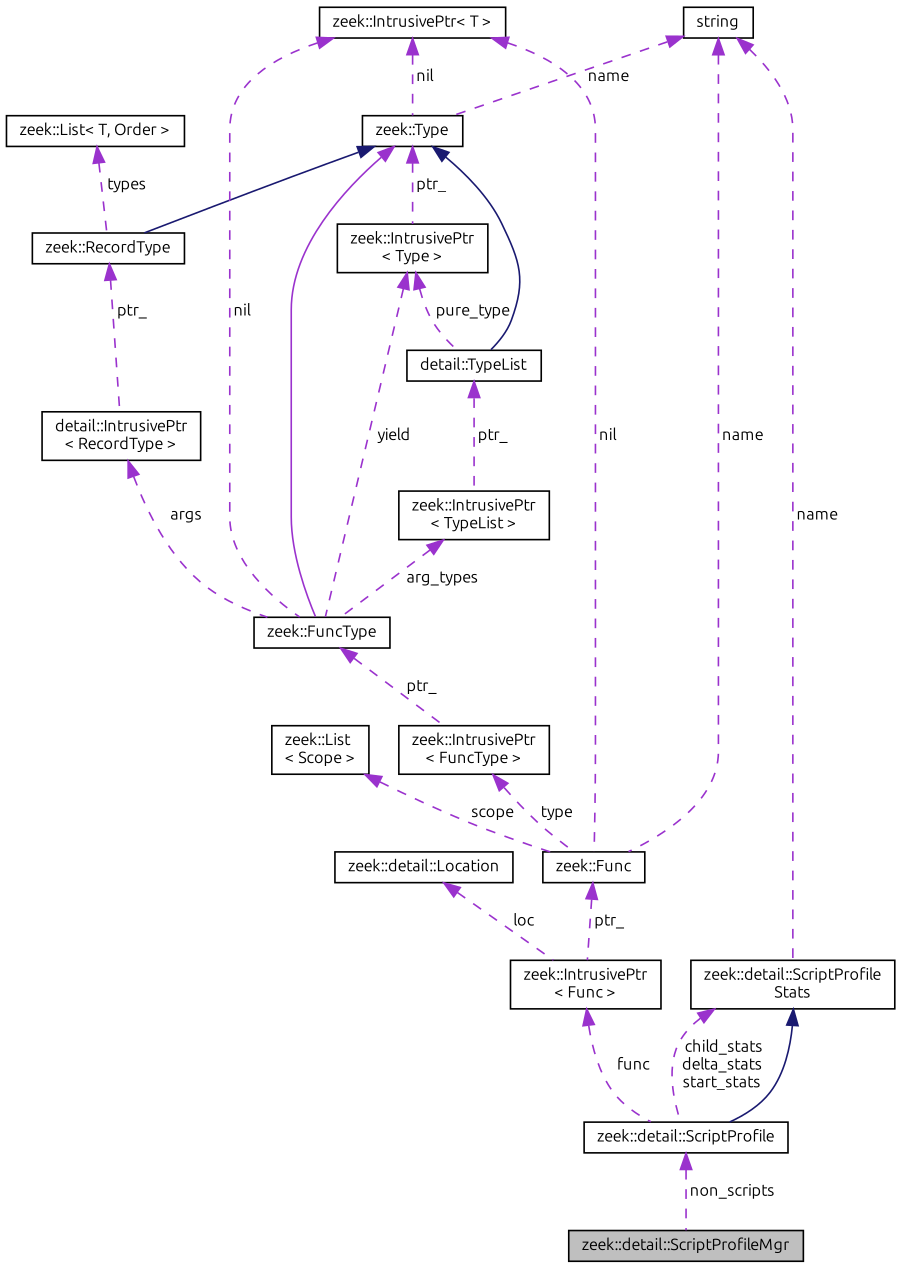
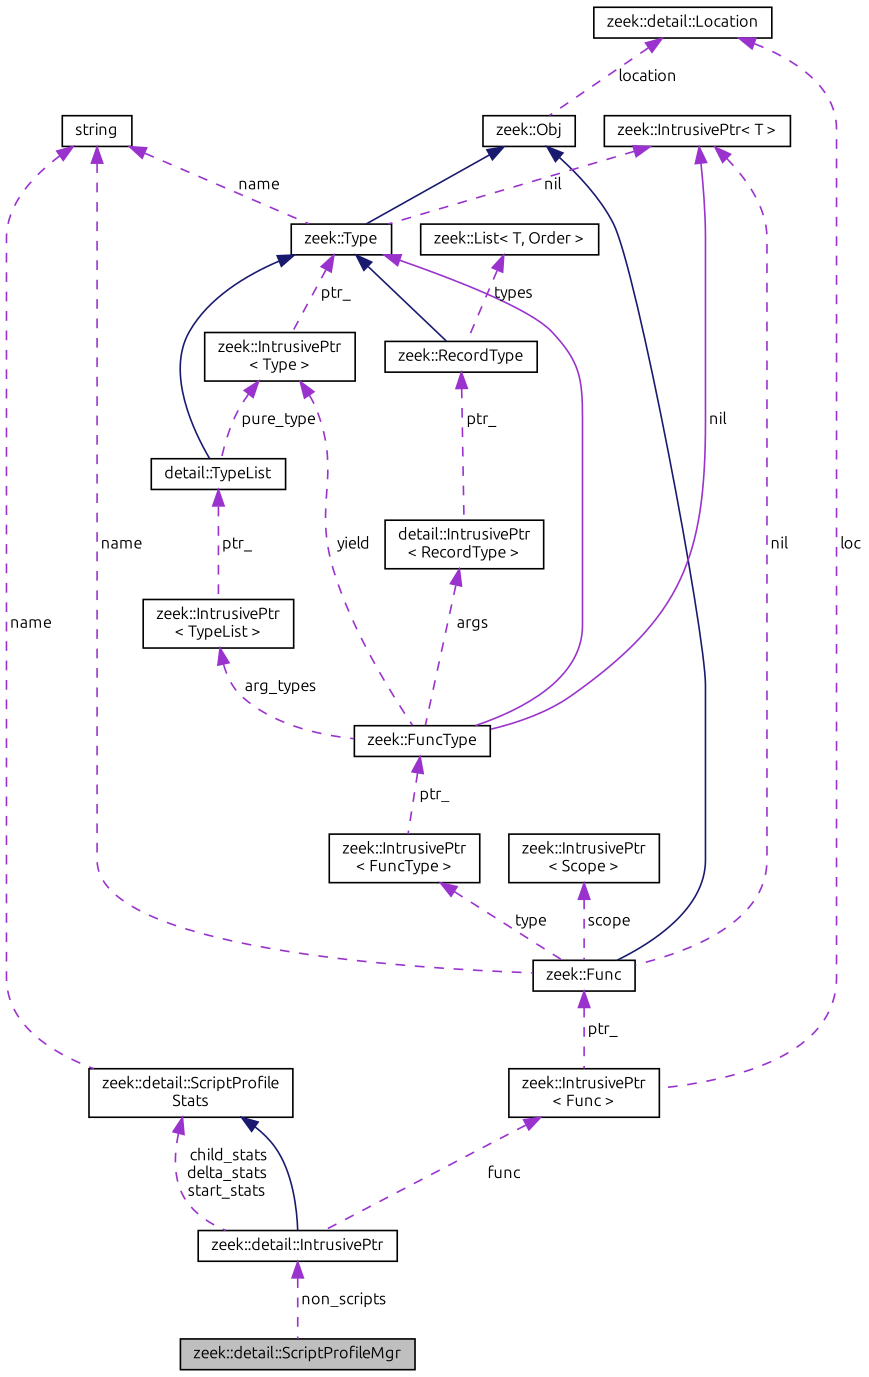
node "zeek::Obj": added
edge "zeek::FuncType" -> "zeek::IntrusivePtr< T >": style dashed -> solid
node "zeek::List < Scope >": label "zeek::List < Scope >" -> "zeek::IntrusivePtr < Scope >"
node "zeek::detail::ScriptProfile": label "zeek::detail::ScriptProfile" -> "zeek::detail::IntrusivePtr"
